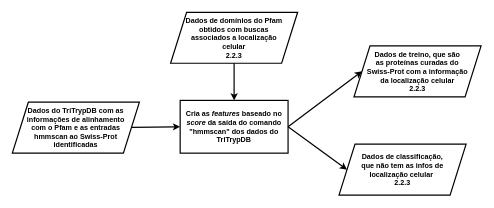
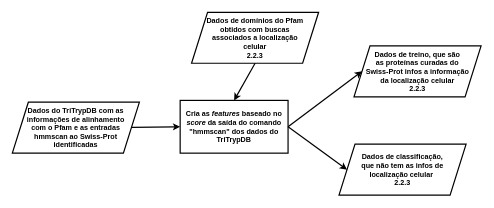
node "Dados de domínios do Pfam obtidos com buscas associados a localização celular 2.2.3": moved (234, 38) -> (255, 38)
node "Dados de treino, que são as proteínas curadas do Swiss-Prot com a informação da localização celular 2.2.3": label "Dados de treino, que são as proteínas curadas do Swiss-Prot com a informação da localização celular 2.2.3" -> "Dados de treino, que são as proteínas curadas do Swiss-Prot infos a informação da localização celular 2.2.3"
